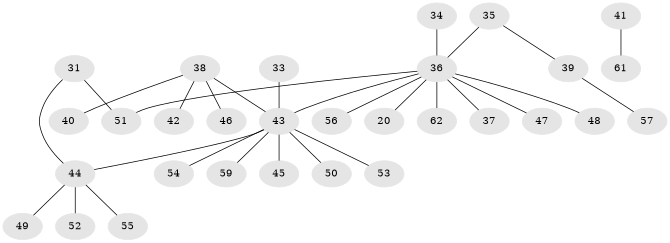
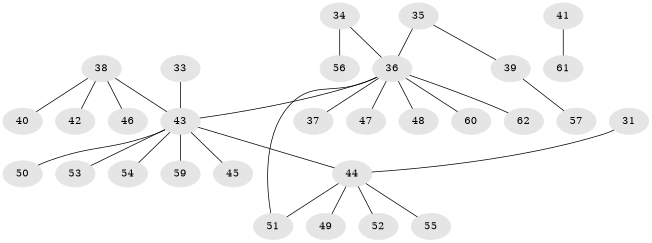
edge "31" -- "51": now "44" -- "51"
edge "36" -- "56": now "34" -- "56"
node "20": label "20" -> "60"
